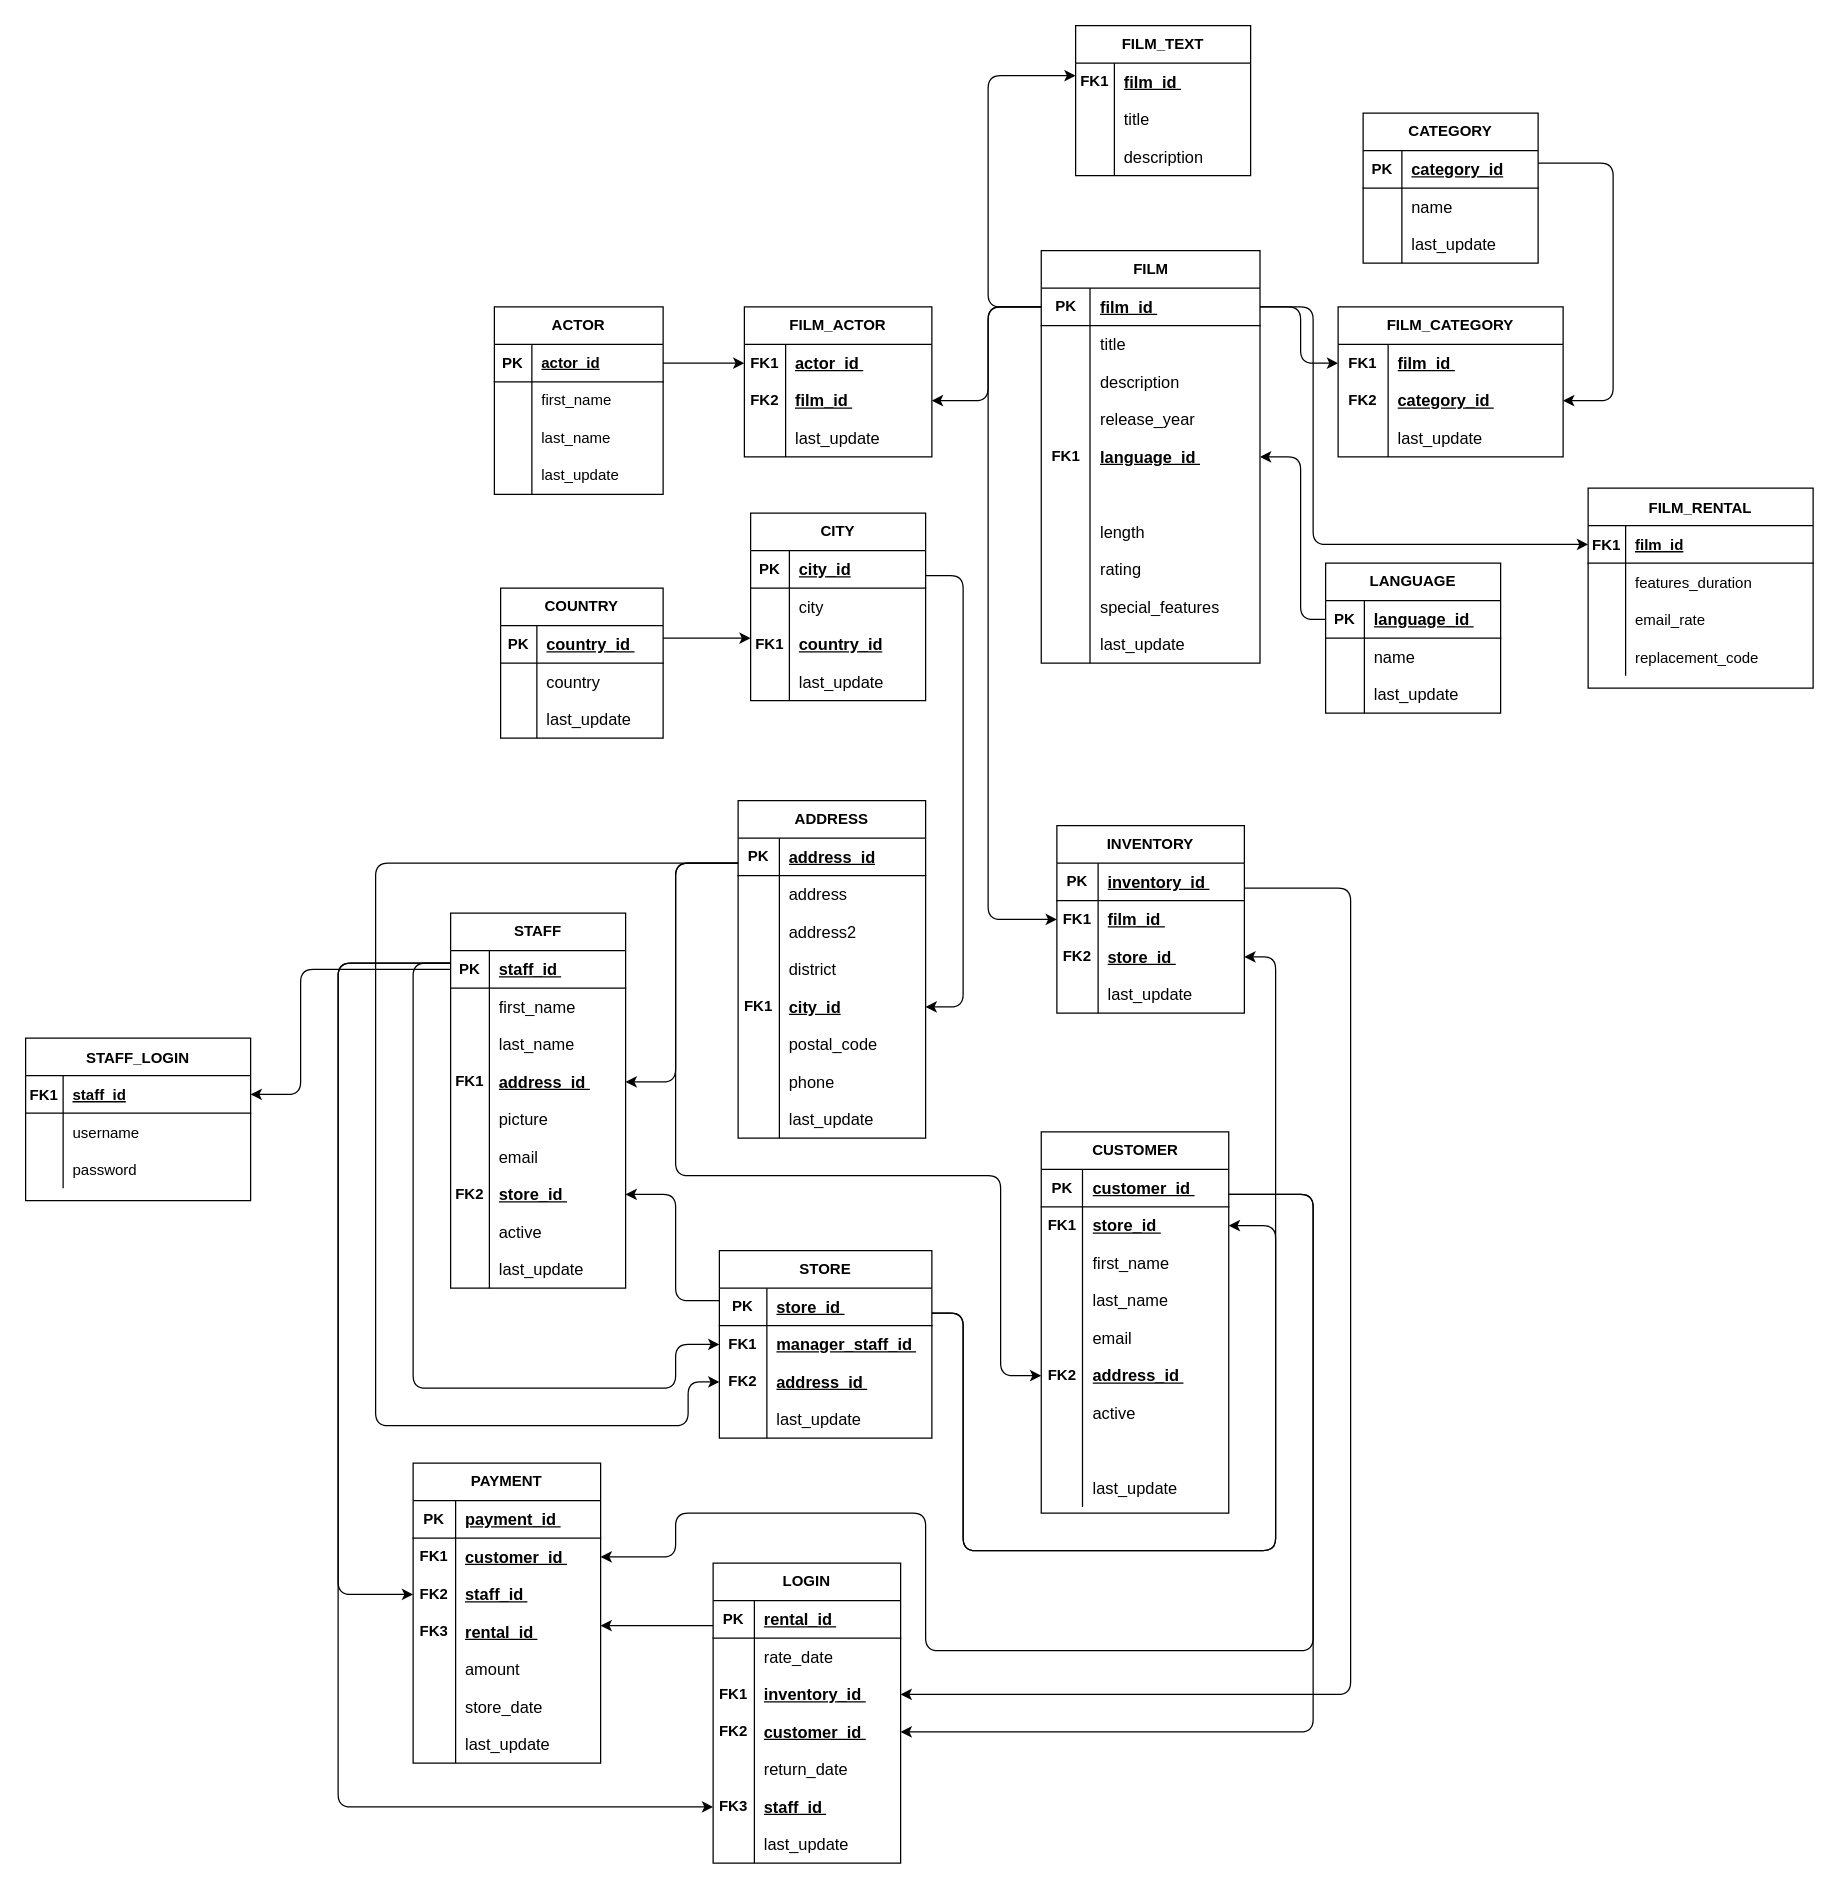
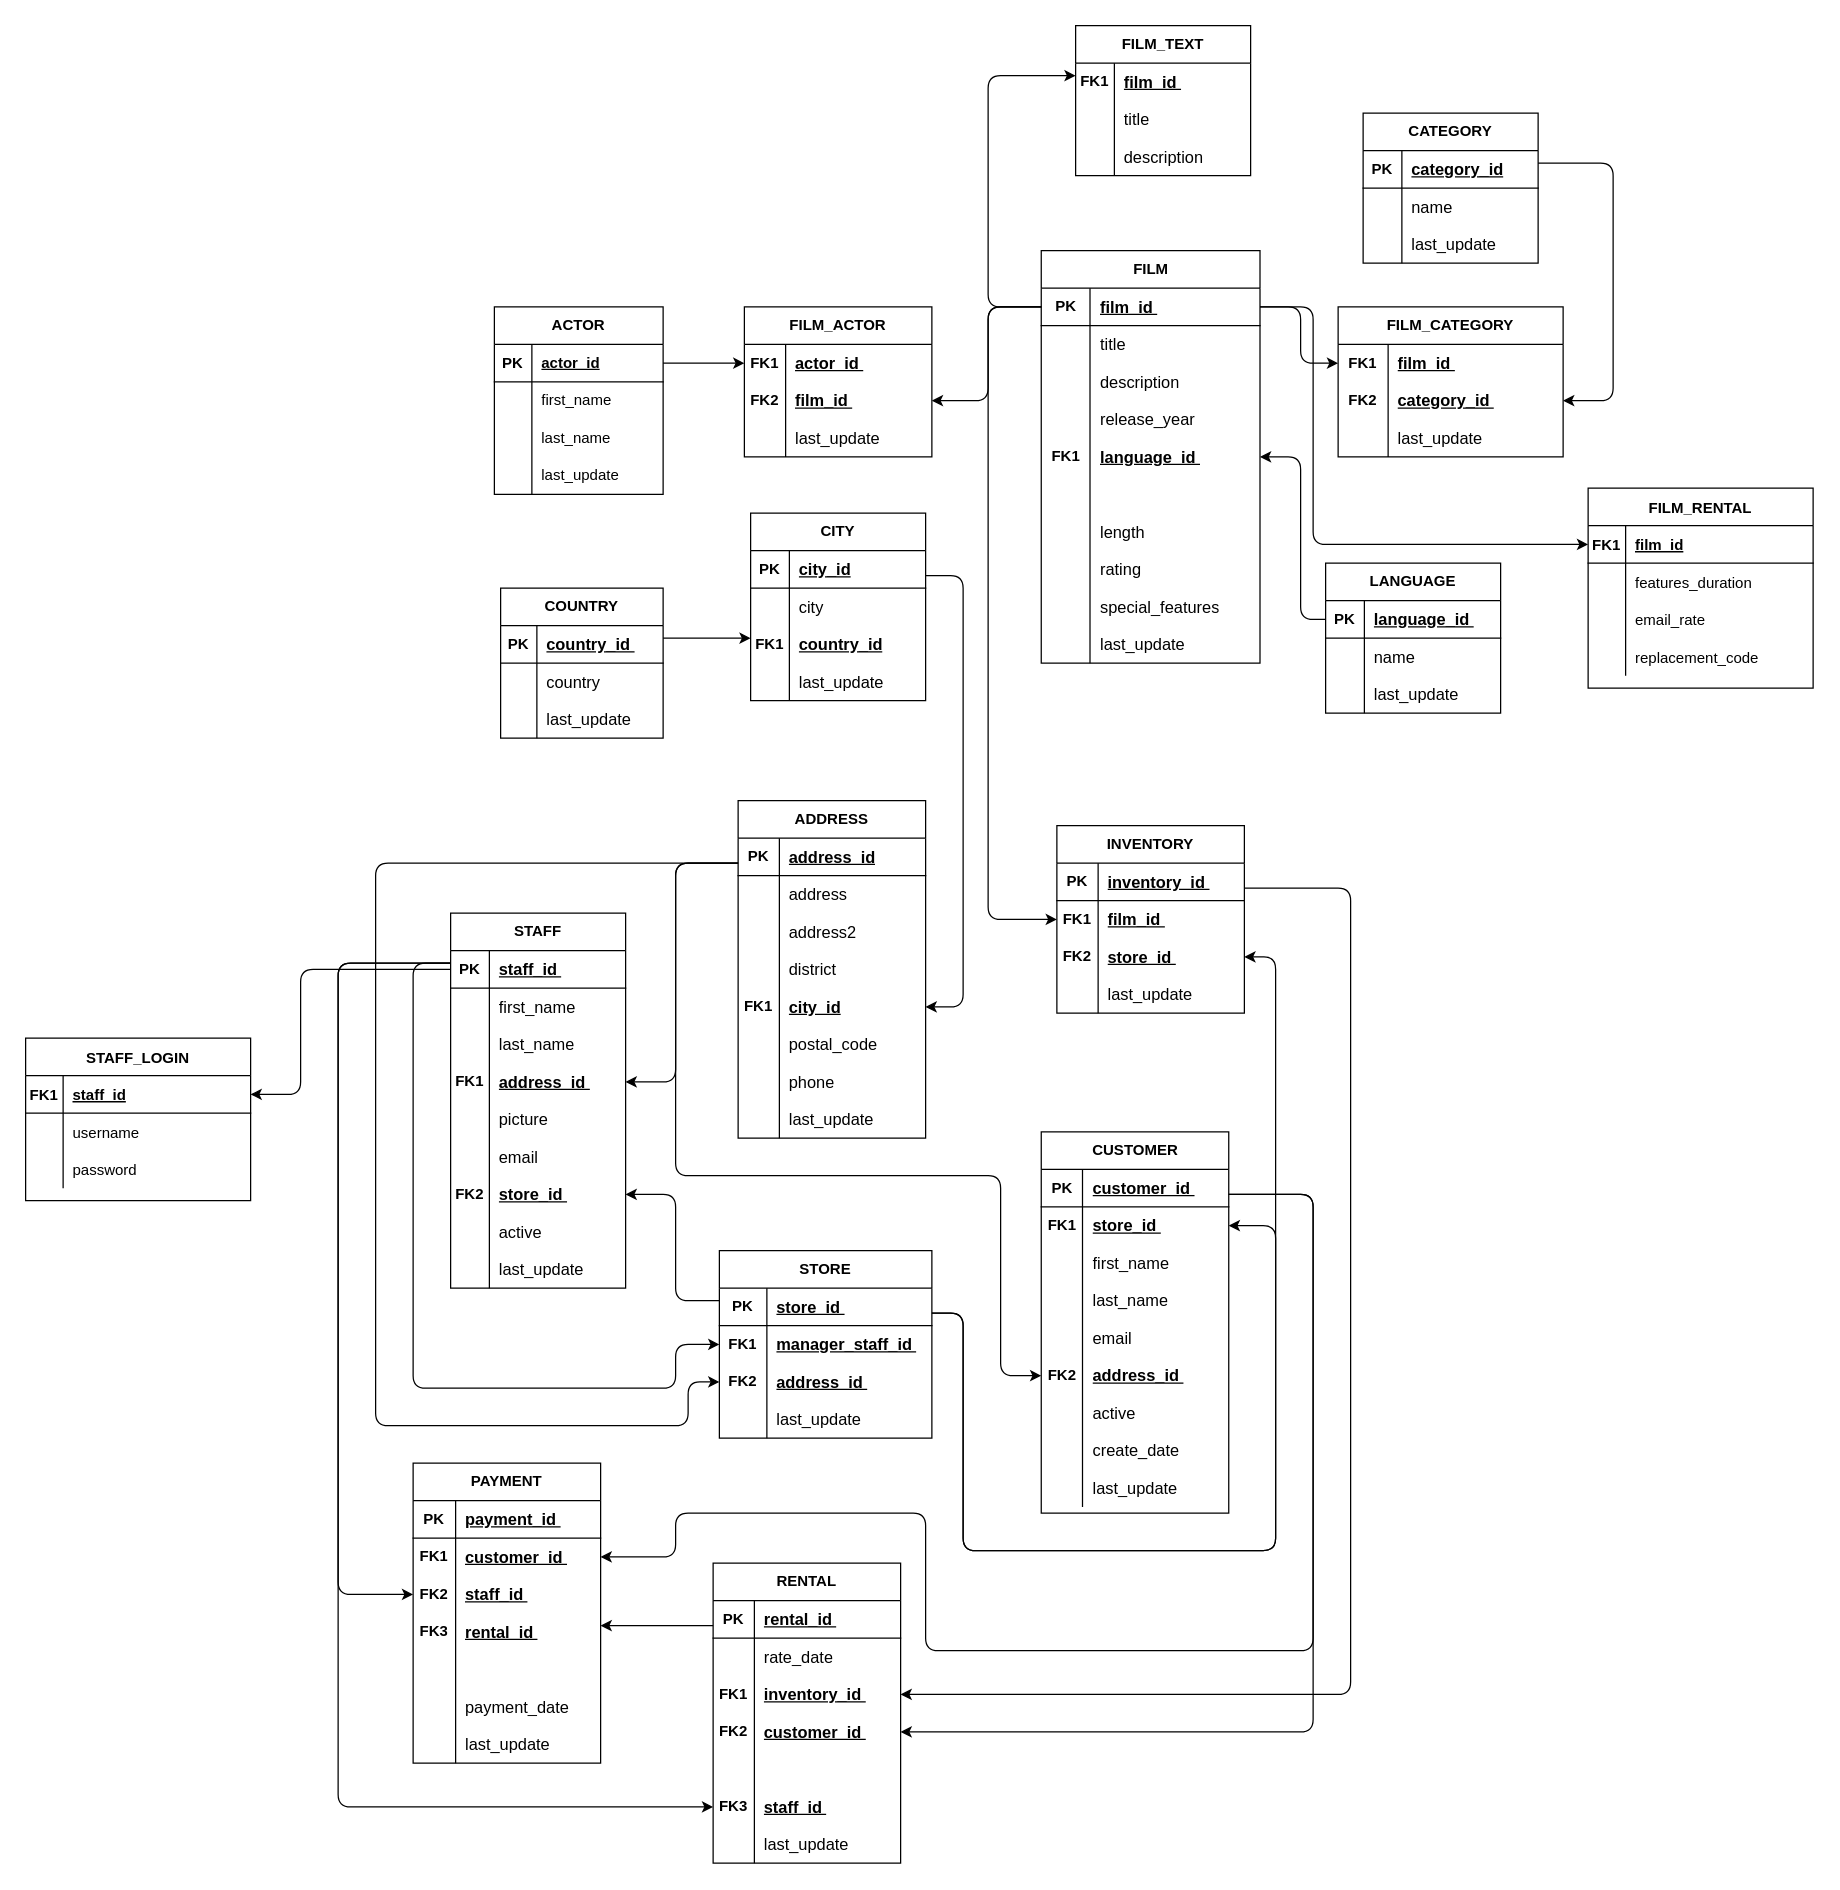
node "create_date": added
node "LOGIN": label "LOGIN" -> "RENTAL"
node "amount": removed
node "store_date": label "store_date" -> "payment_date"
node "return_date": removed
